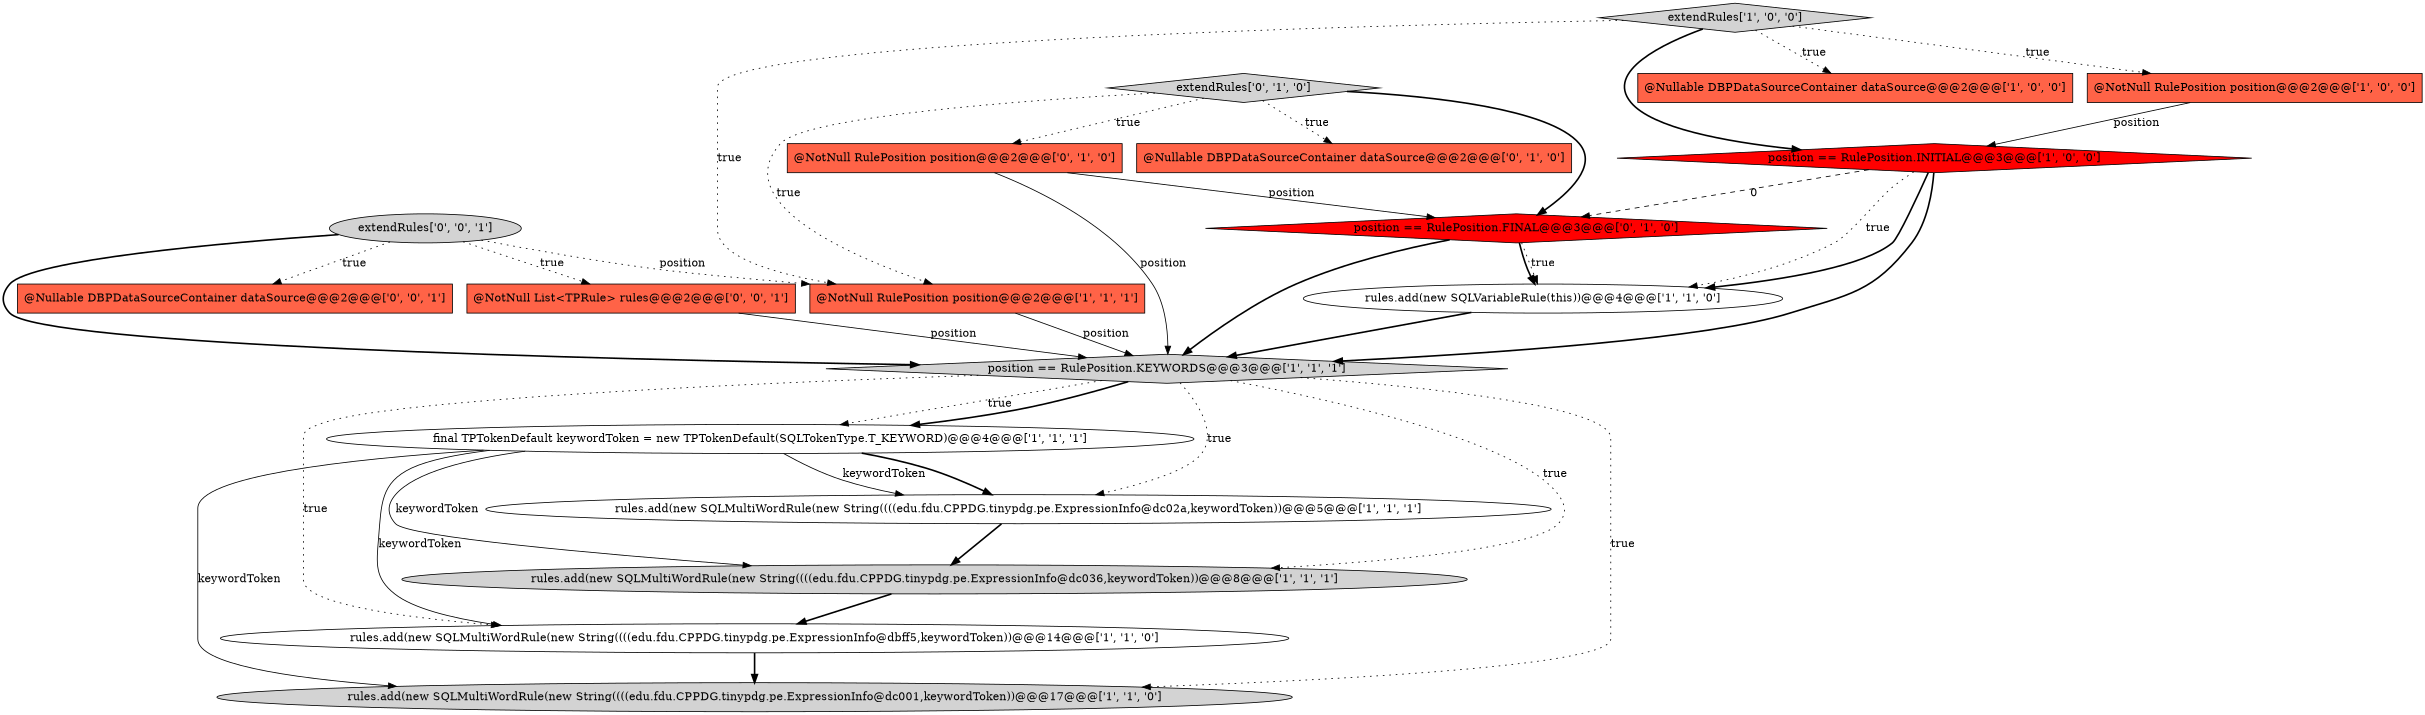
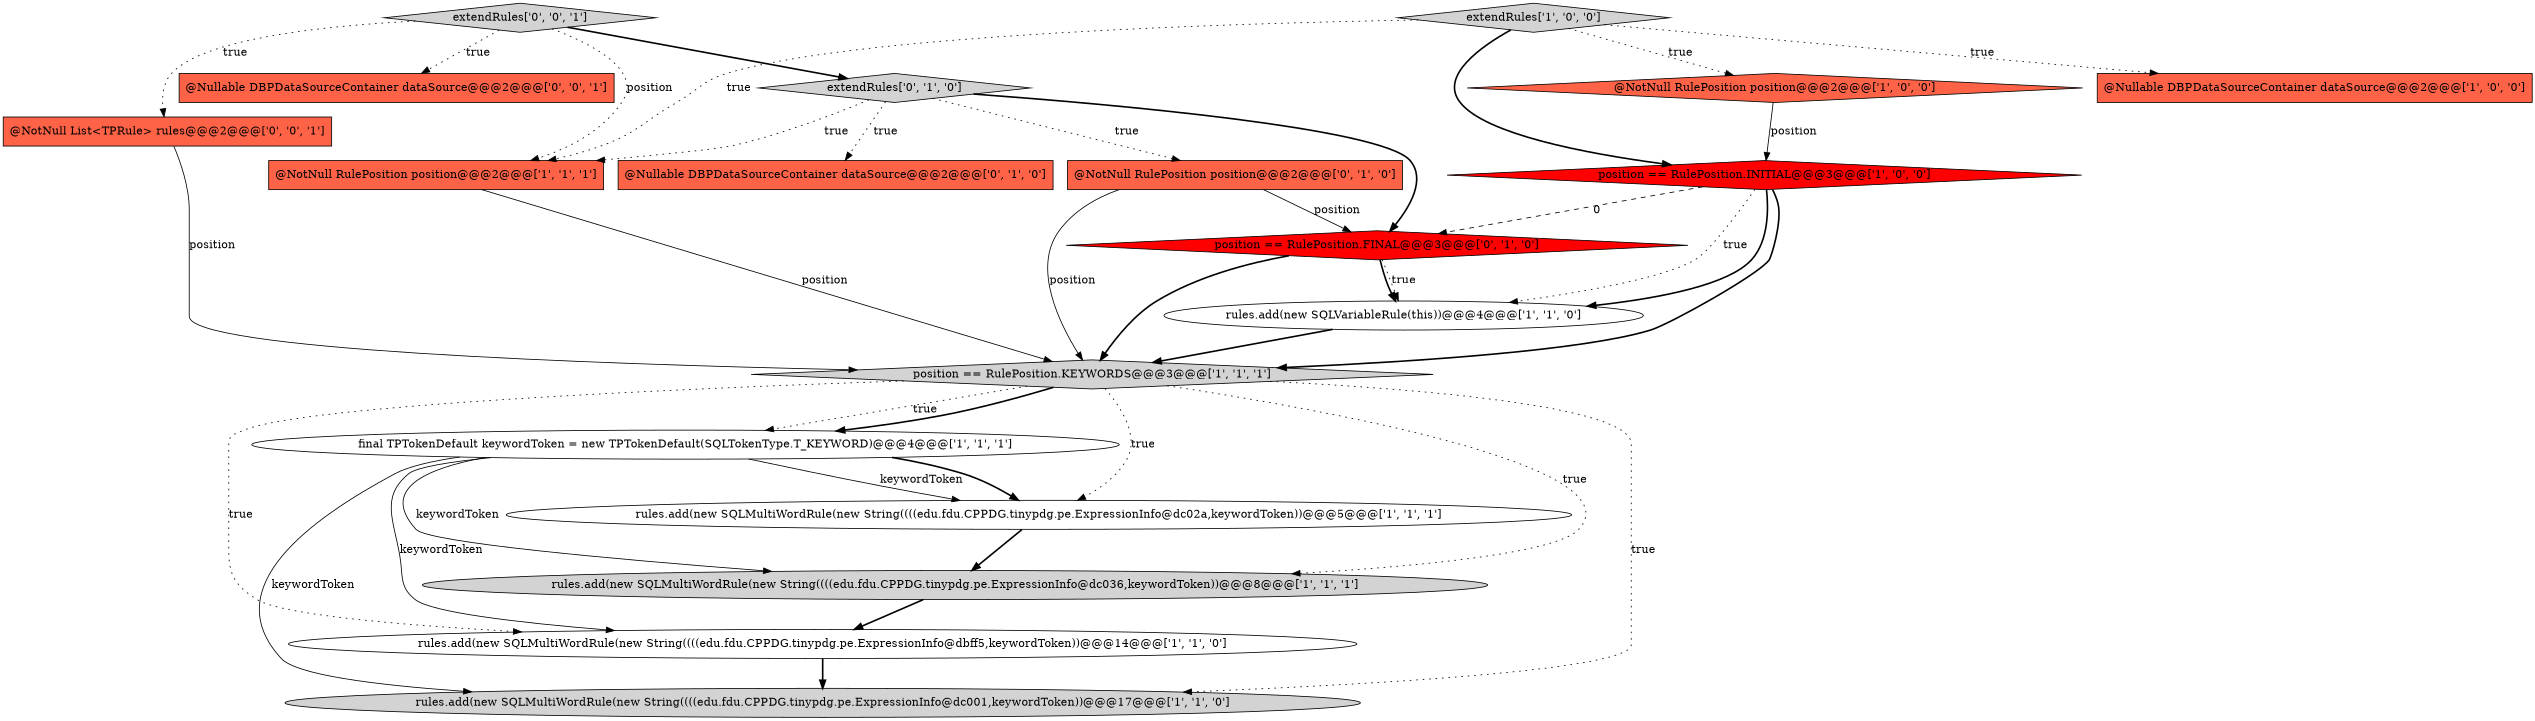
node "@NotNull RulePosition position@@@2@@@['1', '0', '0']": shape box -> diamond
node "extendRules['0', '0', '1']": shape ellipse -> diamond
edge "extendRules['0', '0', '1']" -> "position == RulePosition.KEYWORDS@@@3@@@['1', '1', '1']": now "extendRules['0', '0', '1']" -> "extendRules['0', '1', '0']"
